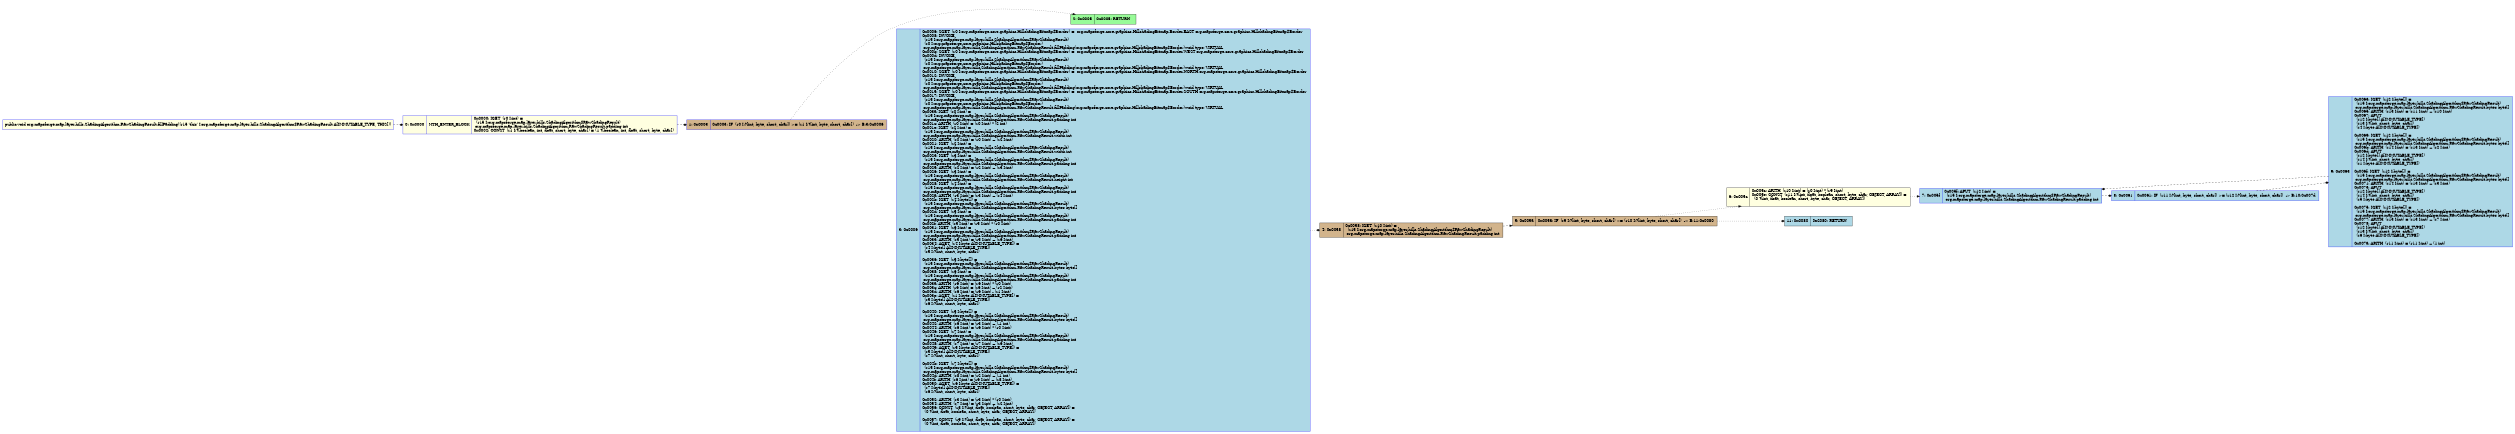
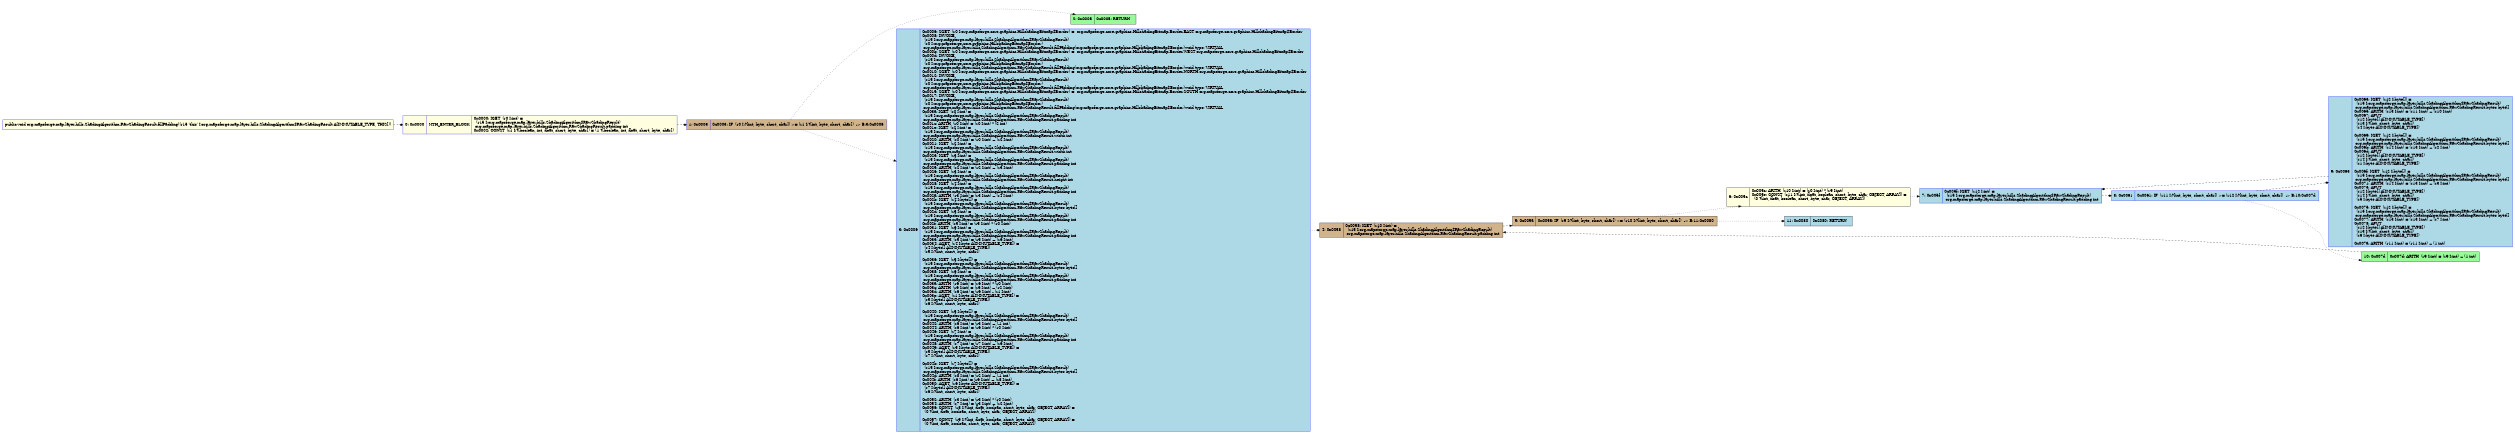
edge "1: 0x0003" -> "3: 0x0006": added
node "7: 0x005f": text "0x005f: APUT  (r12 I:int) =" -> "0x005f: IGET  (r12 I:int) ="
node "10: 0x007d": added
